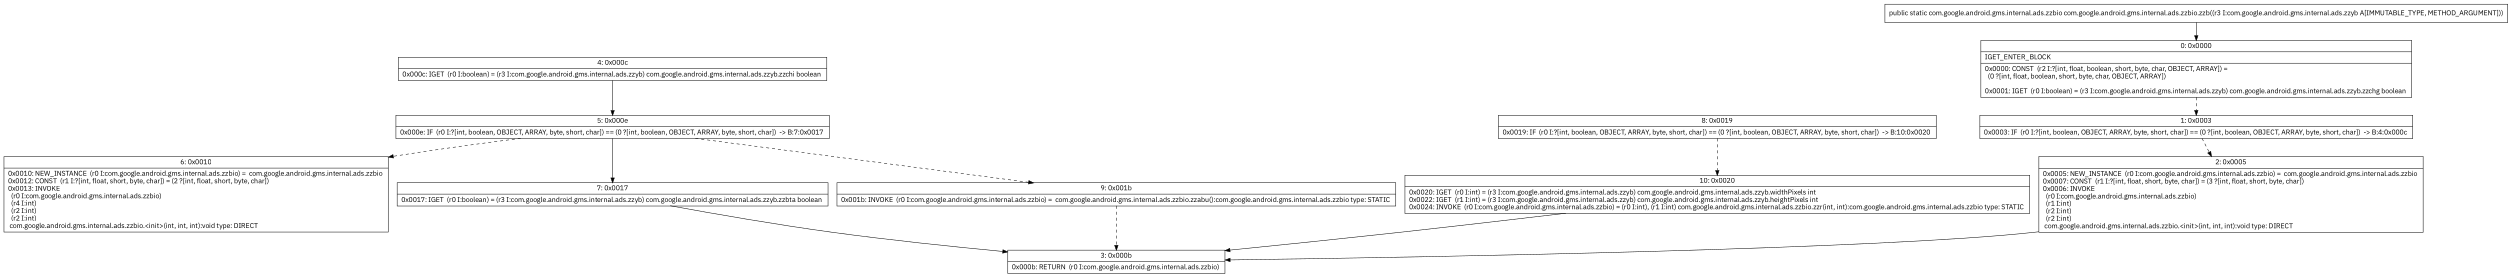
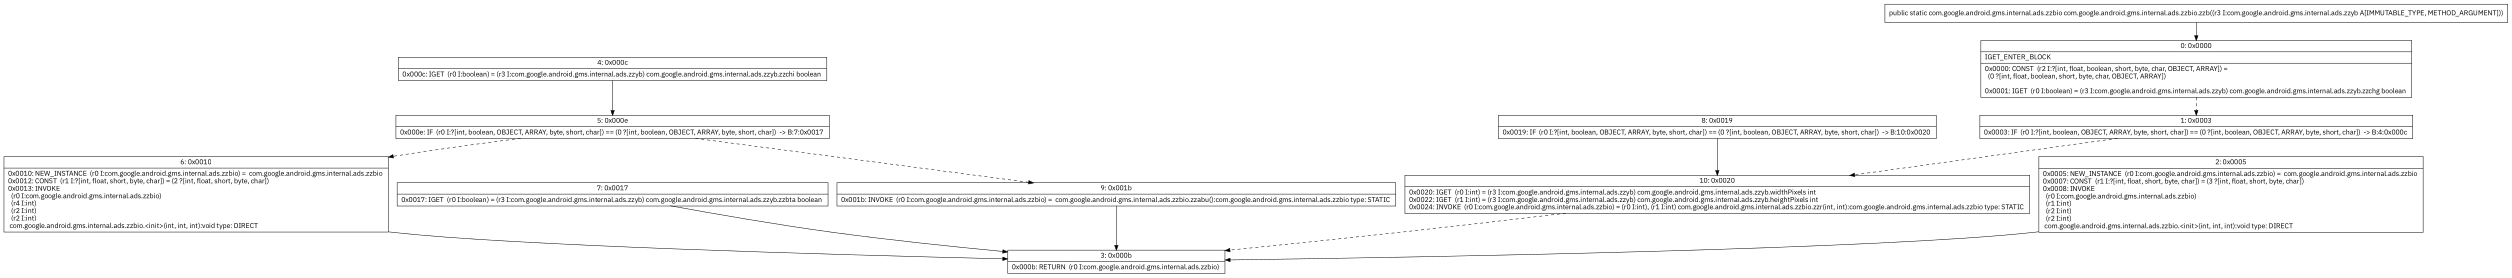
edge "1: 0x0003" -> "2: 0x0005": now "1: 0x0003" -> "10: 0x0020"
edge "8: 0x0019" -> "10: 0x0020": style dashed -> solid
edge "5: 0x000e" -> "7: 0x0017": removed
node "2: 0x0005": text "0x0006: INVOKE" -> "0x0008: INVOKE"
edge "9: 0x001b" -> "3: 0x000b": style dashed -> solid
edge "10: 0x0020" -> "3: 0x000b": style solid -> dashed
edge "6: 0x0010" -> "3: 0x000b": added
